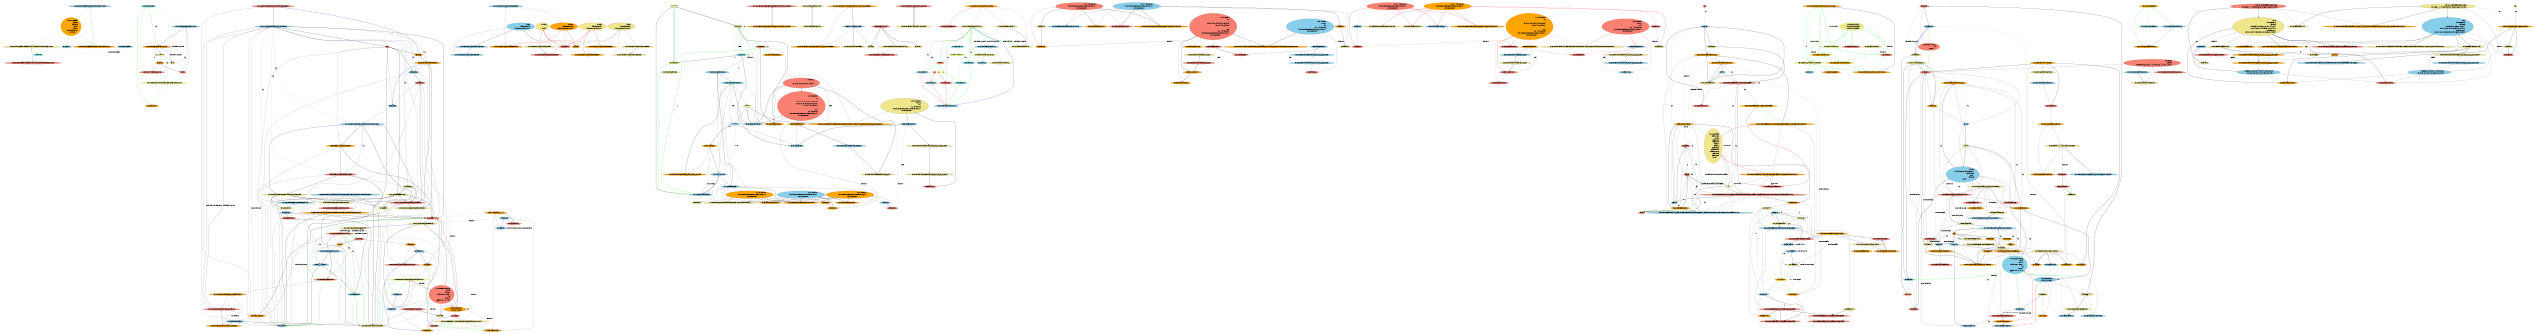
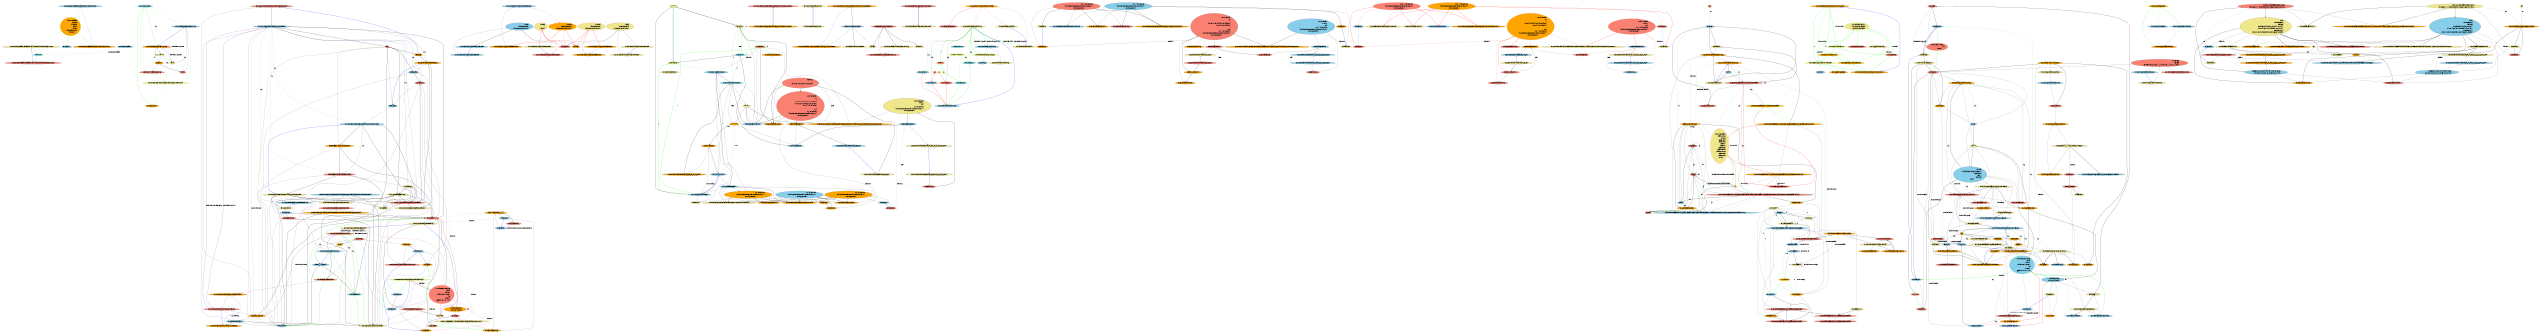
node "Assert.Equal(expected, number.ToWords())": label "Assert.Equal(expected, number.ToWords())" -> "Assert.Equal(expected, number.DehumanizeToEnumTests())"
node "int maxValue = 3999": fillcolor skyblue -> orange
